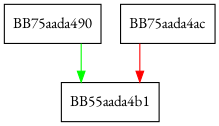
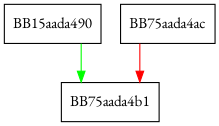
node "BB75aada490": label "BB75aada490" -> "BB15aada490"
node "BB55aada4b1": label "BB55aada4b1" -> "BB75aada4b1"
